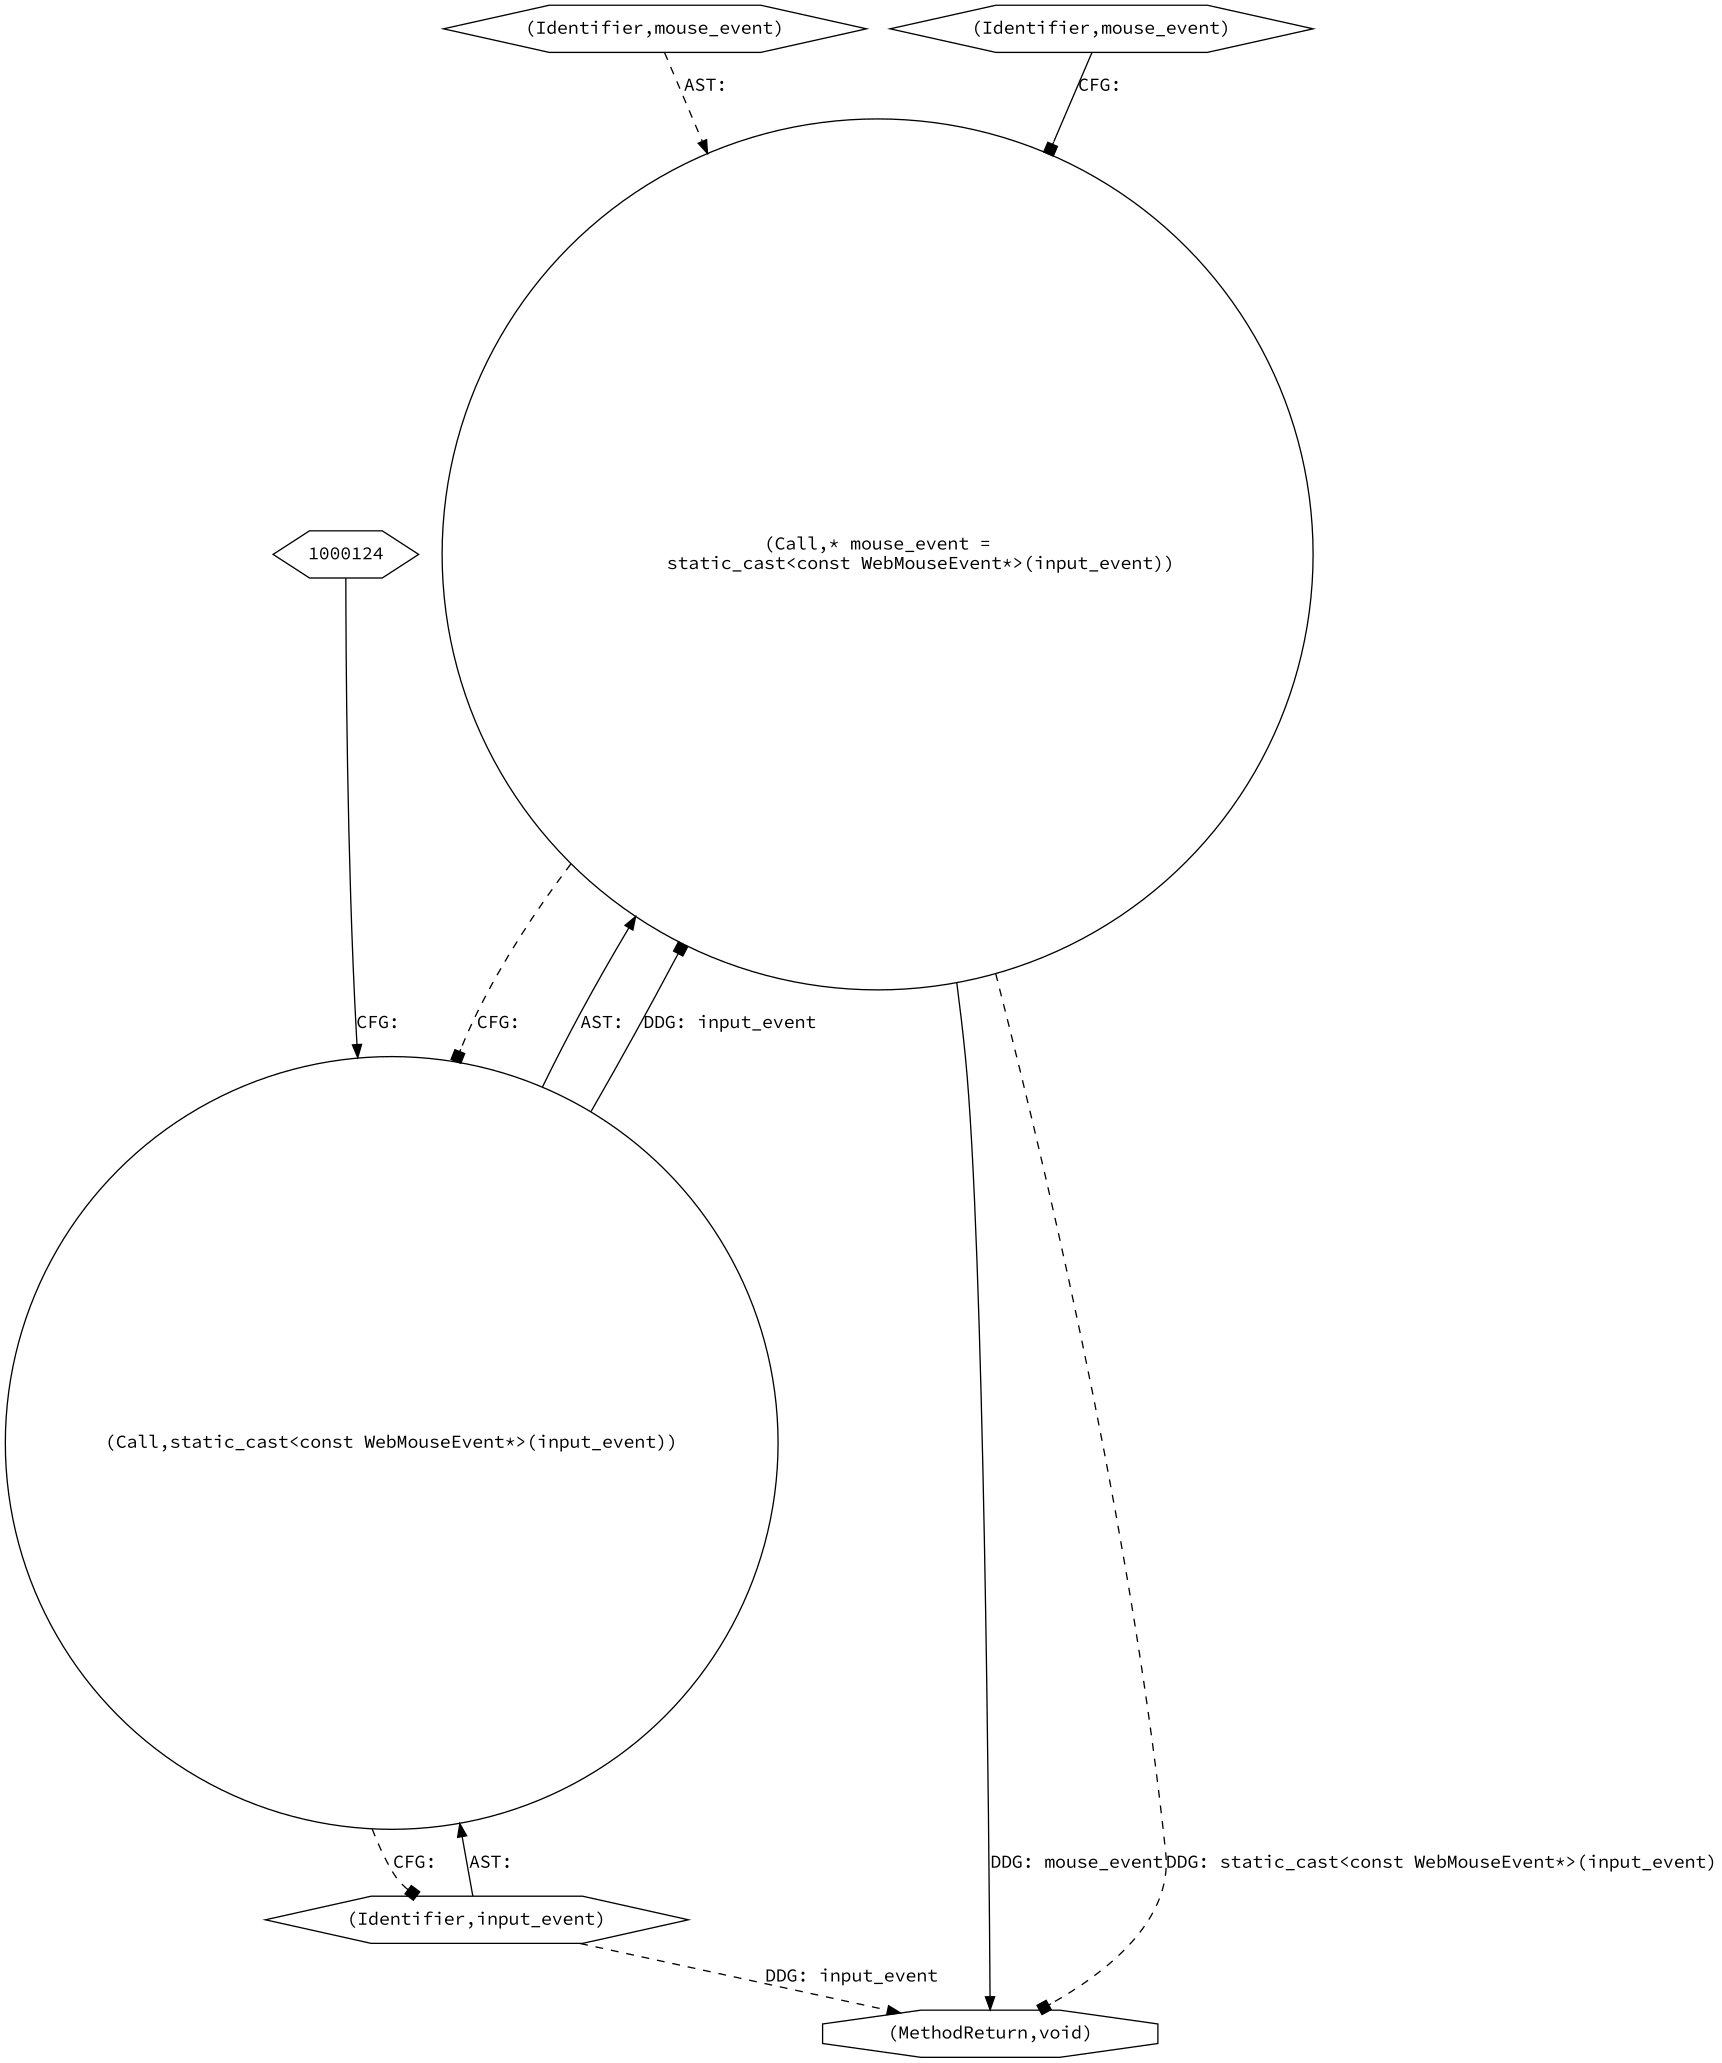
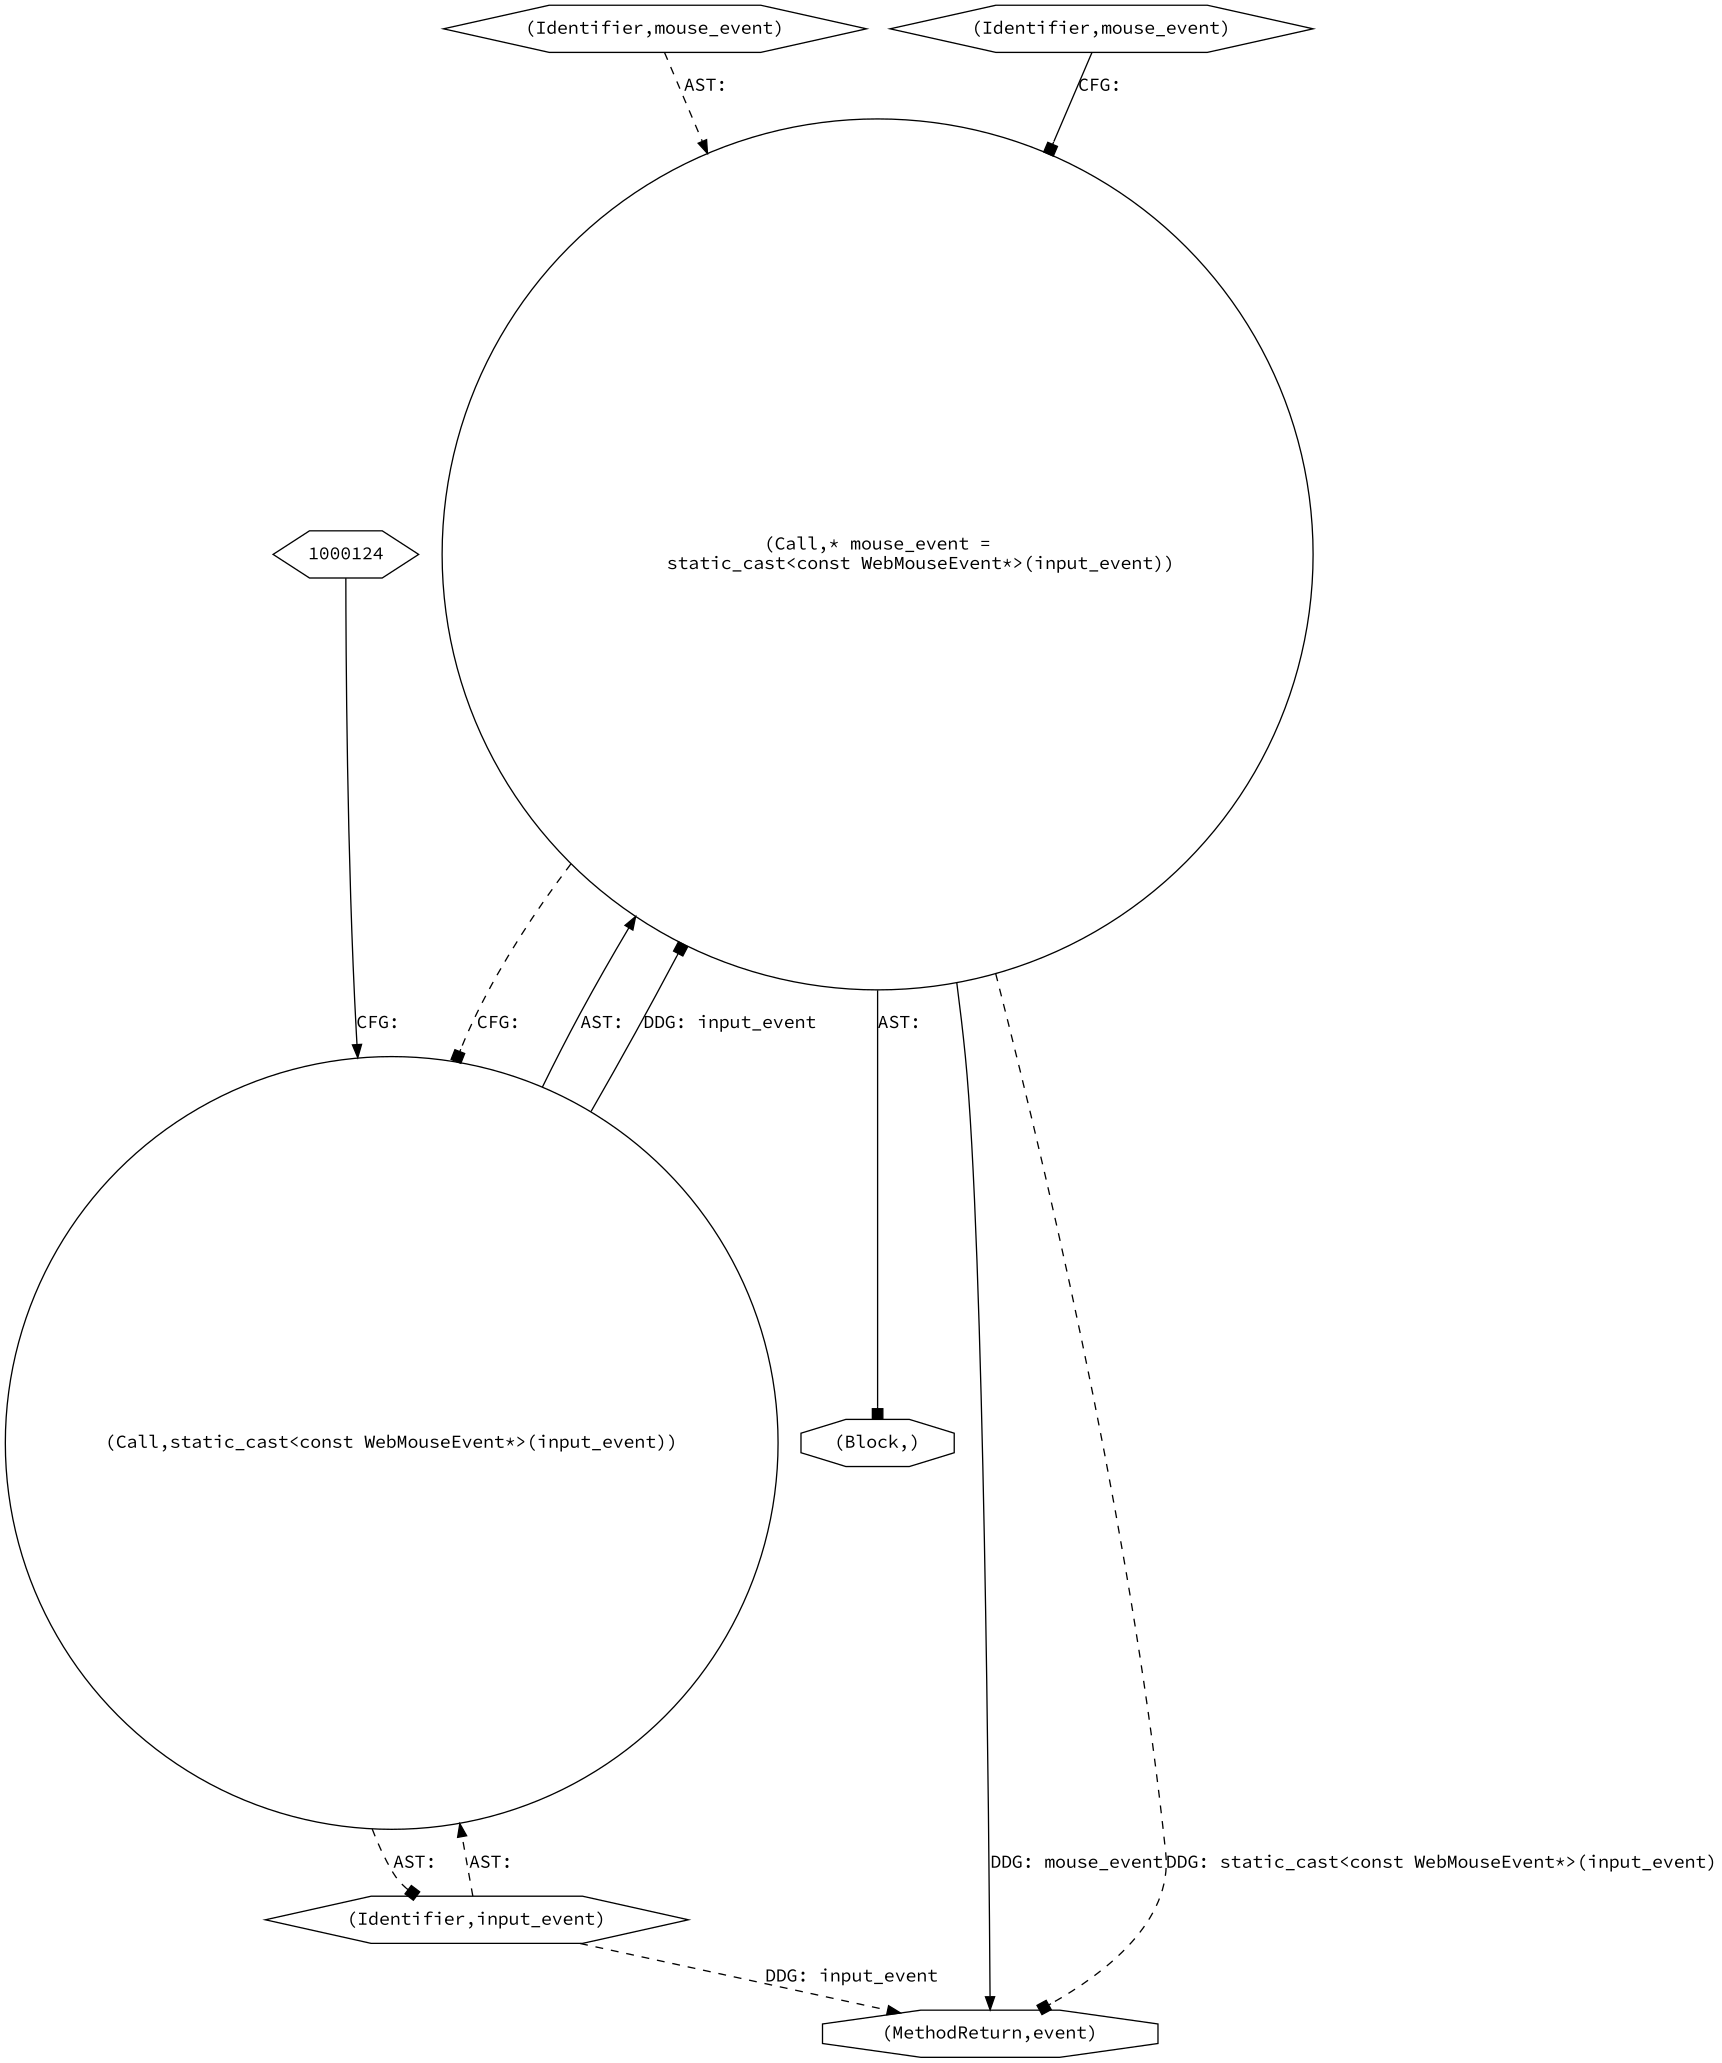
node "(Block,)": added
edge "(Call,static_cast<const WebMouseEvent*>(input_event))" -> "(Identifier,input_event)": label "CFG: " -> "AST: "
edge "(Identifier,input_event)" -> "(Call,static_cast<const WebMouseEvent*>(input_event))": style solid -> dashed
node "(MethodReturn,void)": label "(MethodReturn,void)" -> "(MethodReturn,event)"
